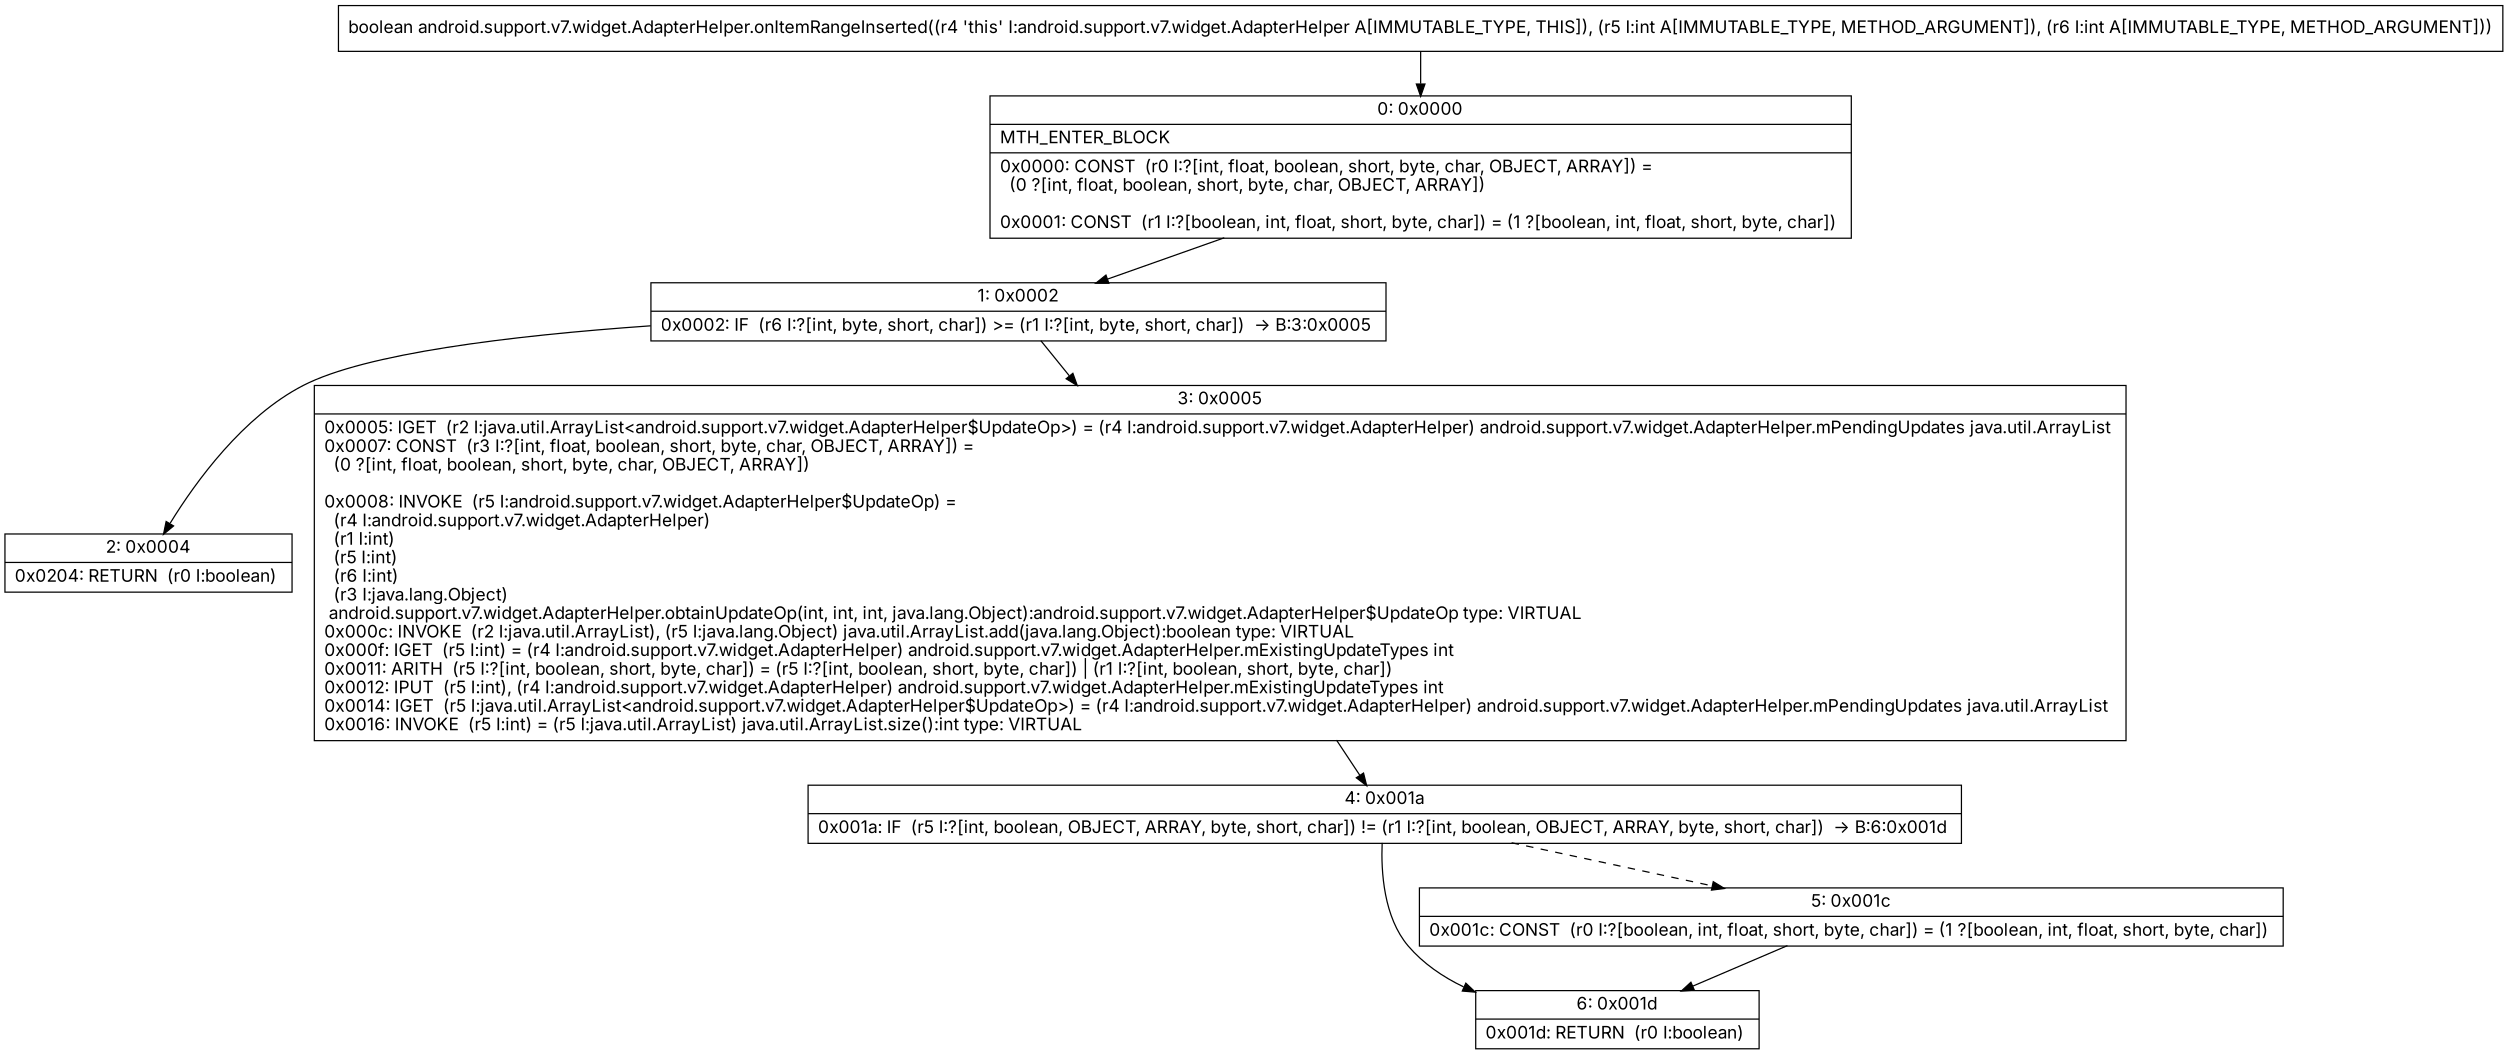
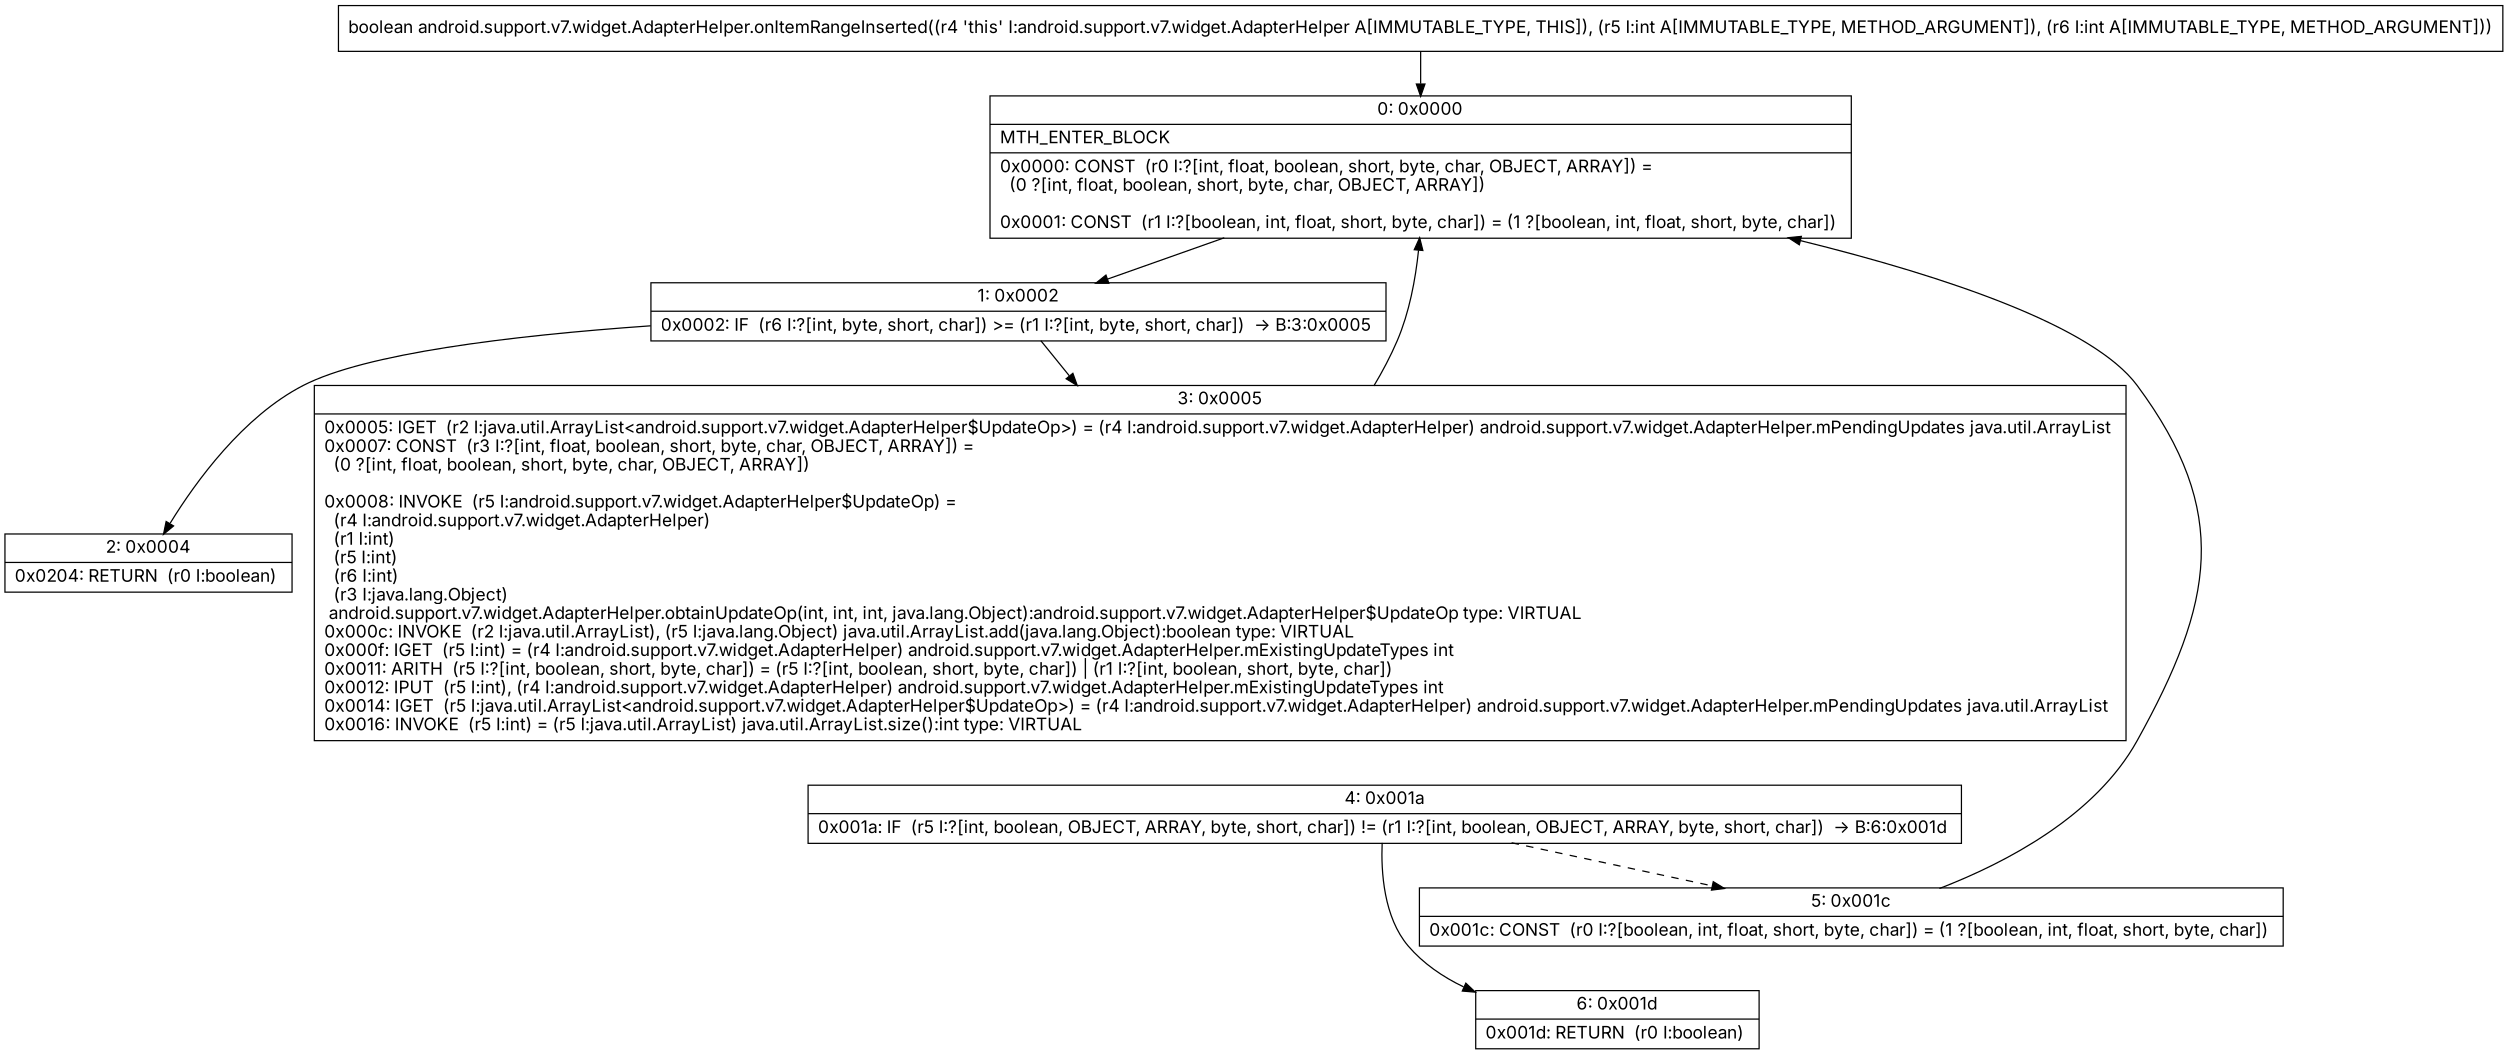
edge "3: 0x0005" -> "4: 0x001a": now "3: 0x0005" -> "0: 0x0000"
edge "5: 0x001c" -> "6: 0x001d": now "5: 0x001c" -> "0: 0x0000"
